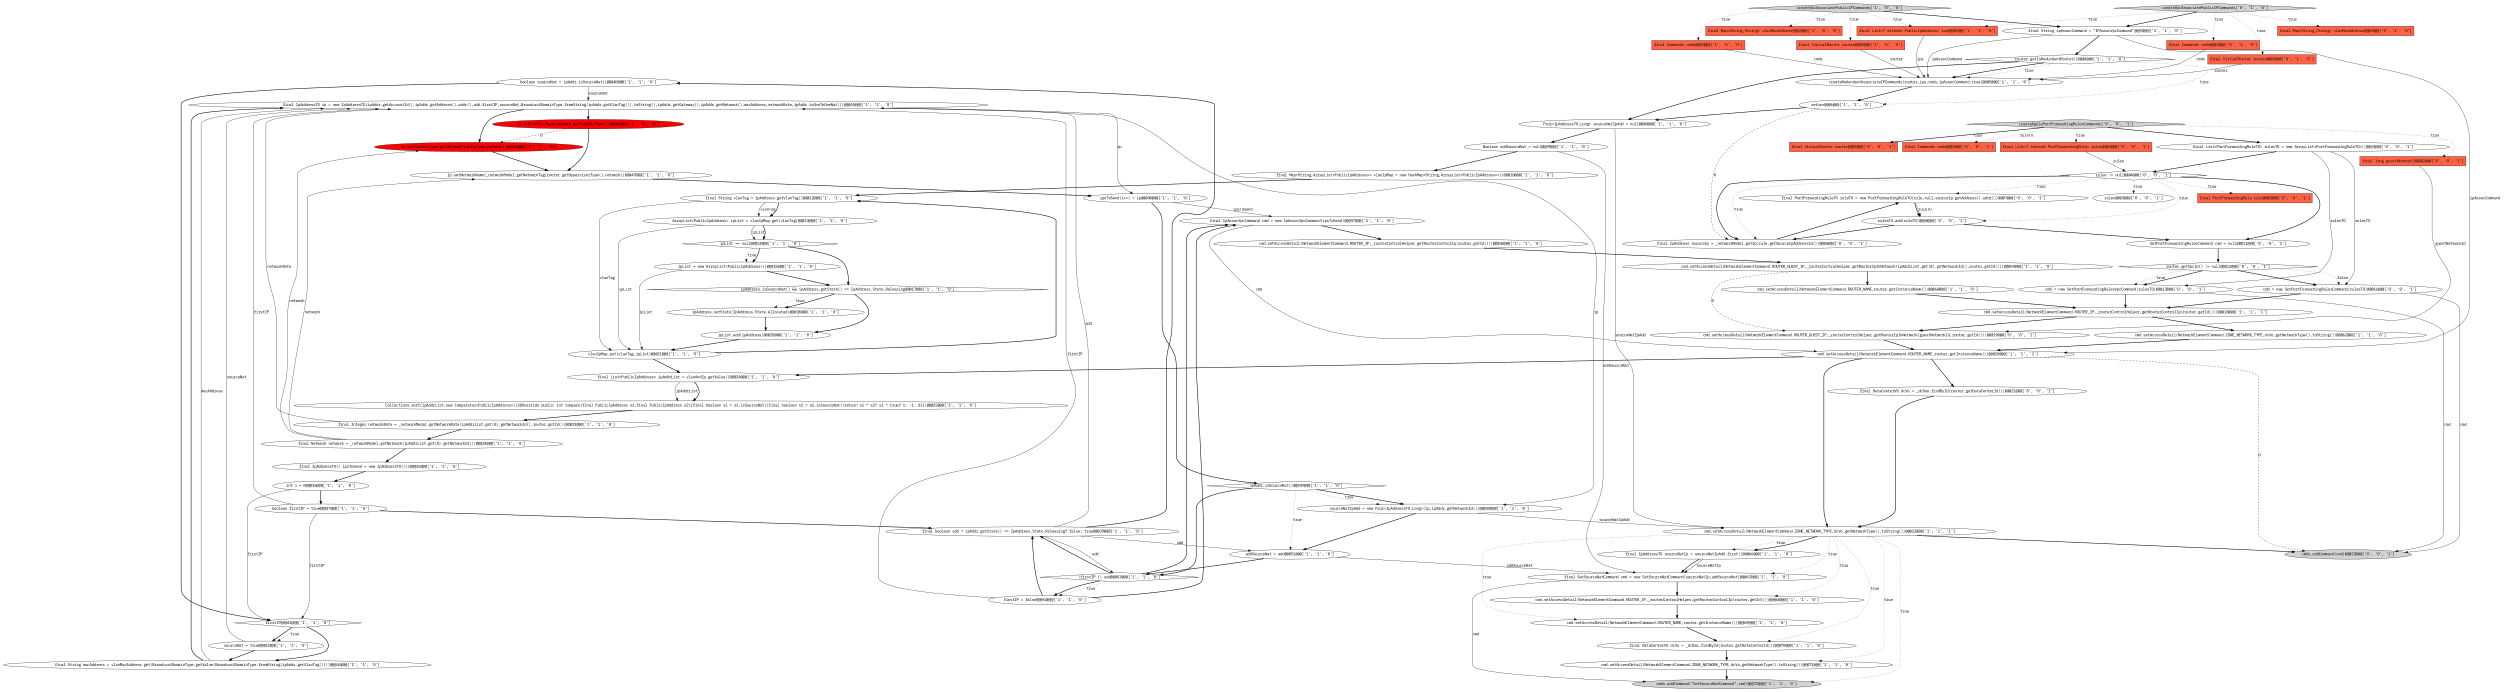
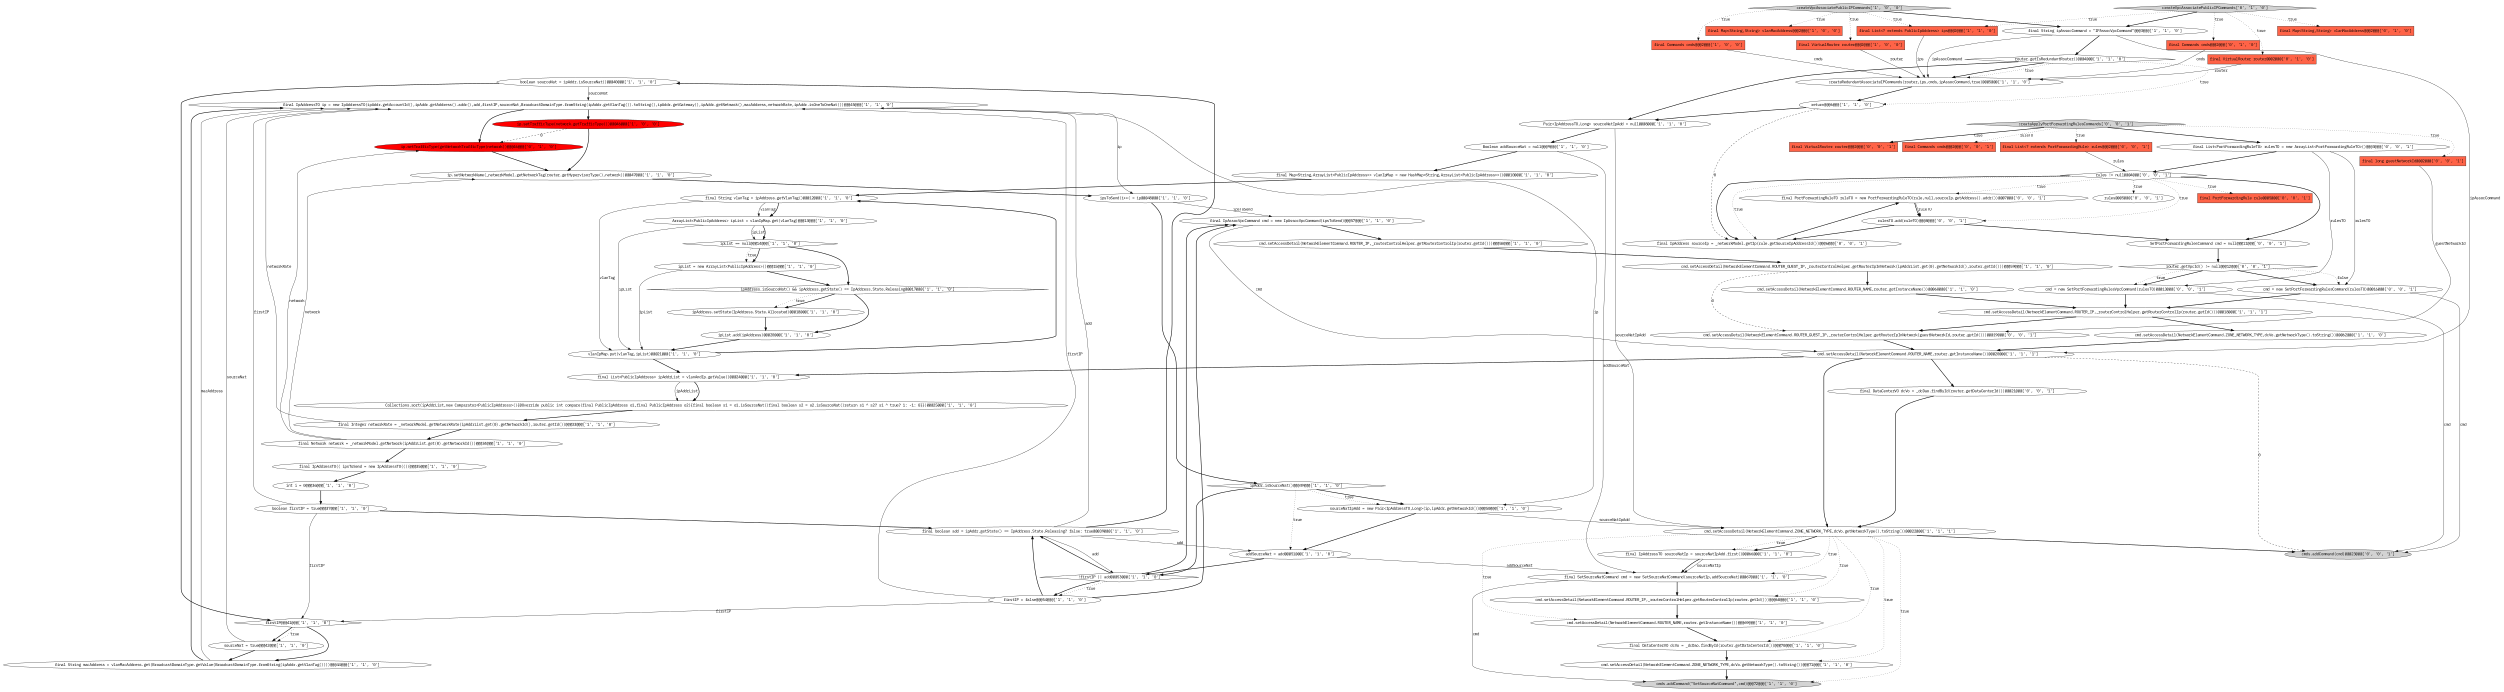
edge "int i = 0@@@36@@@['1', '1', '0']" -> "firstIP@@@41@@@['1', '1', '0']": now "firstIP = false@@@54@@@['1', '1', '0']" -> "firstIP@@@41@@@['1', '1', '0']"
